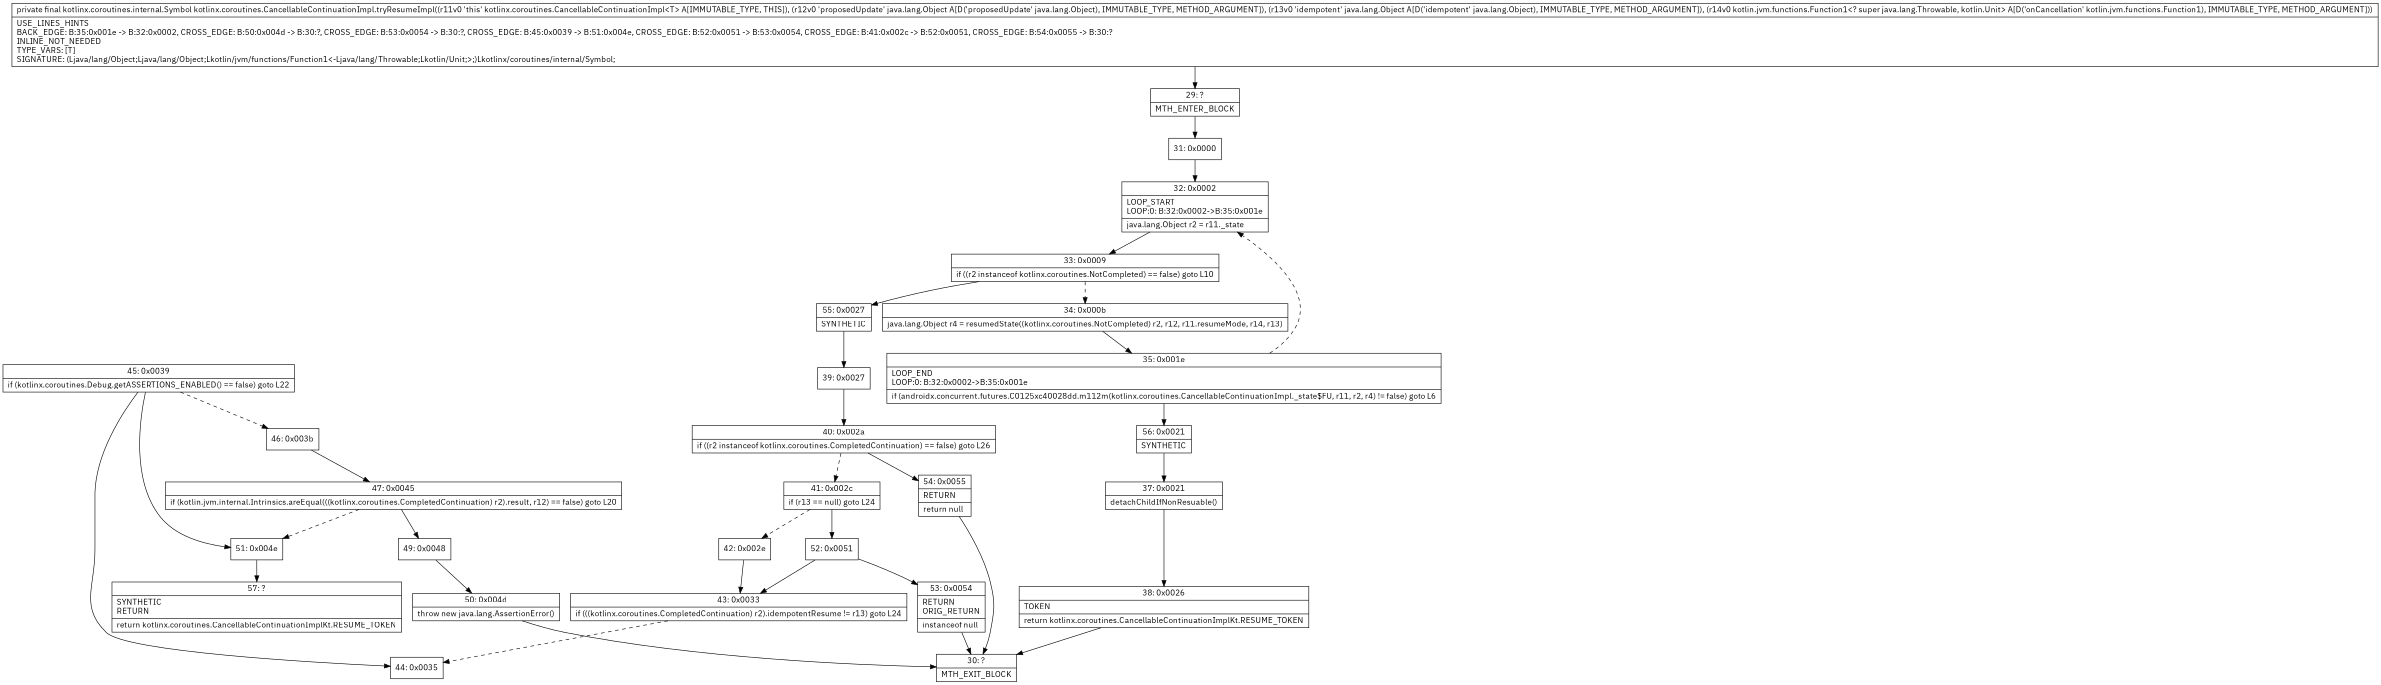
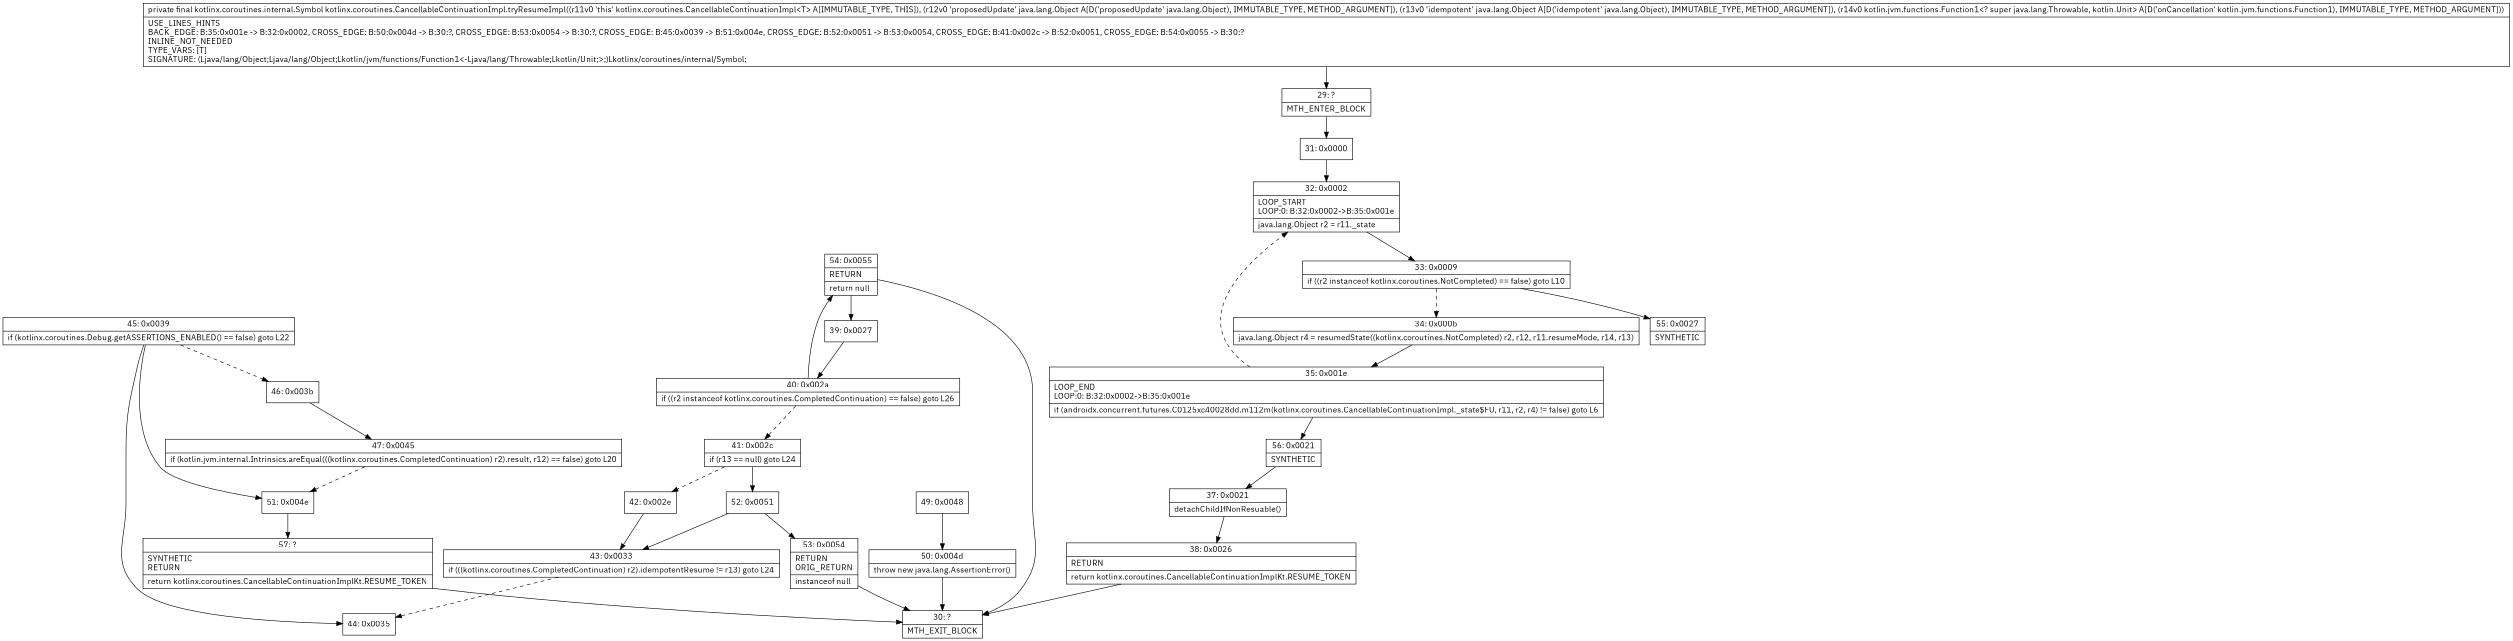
edge "55: 0x0027" -> "39: 0x0027": now "54: 0x0055" -> "39: 0x0027"
edge "47: 0x0045" -> "49: 0x0048": removed
node "38: 0x0026": text "TOKEN" -> "RETURN"
edge "57: ?" -> "30: ?": added
